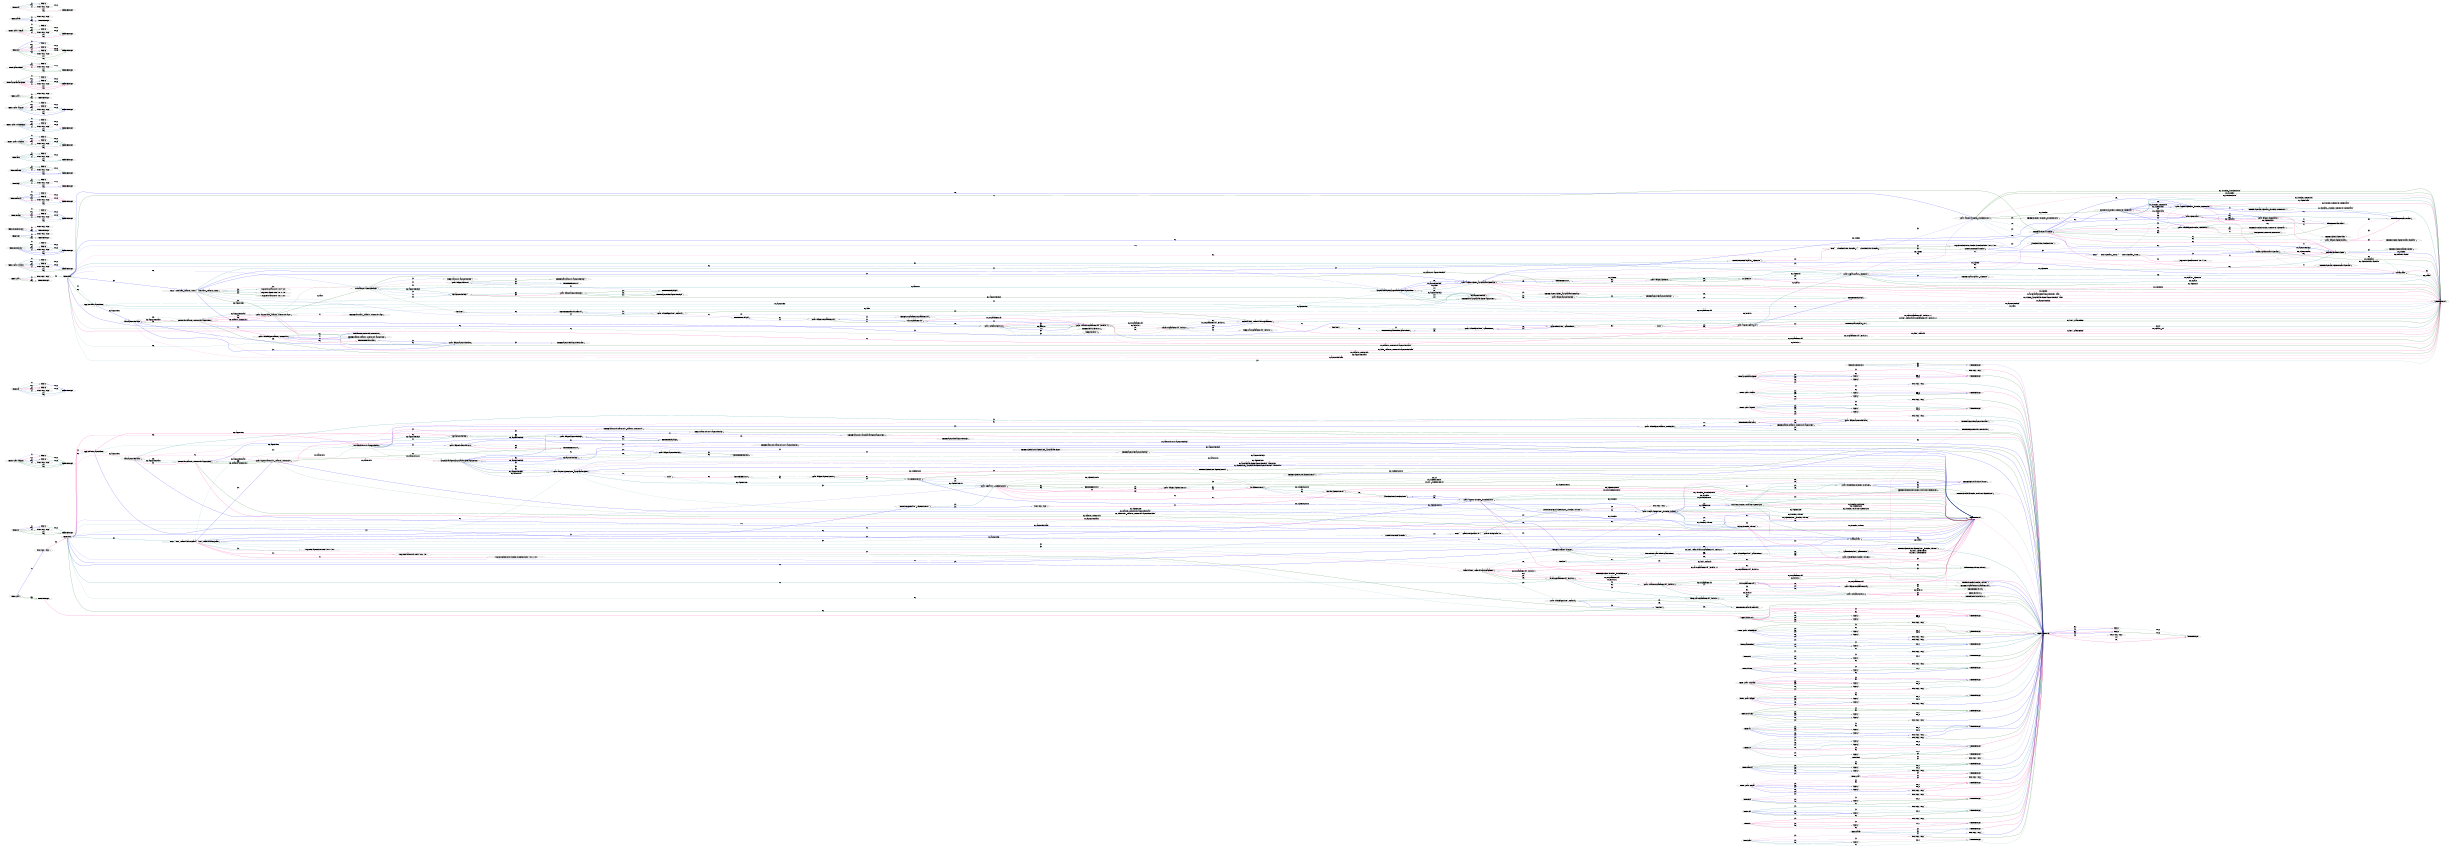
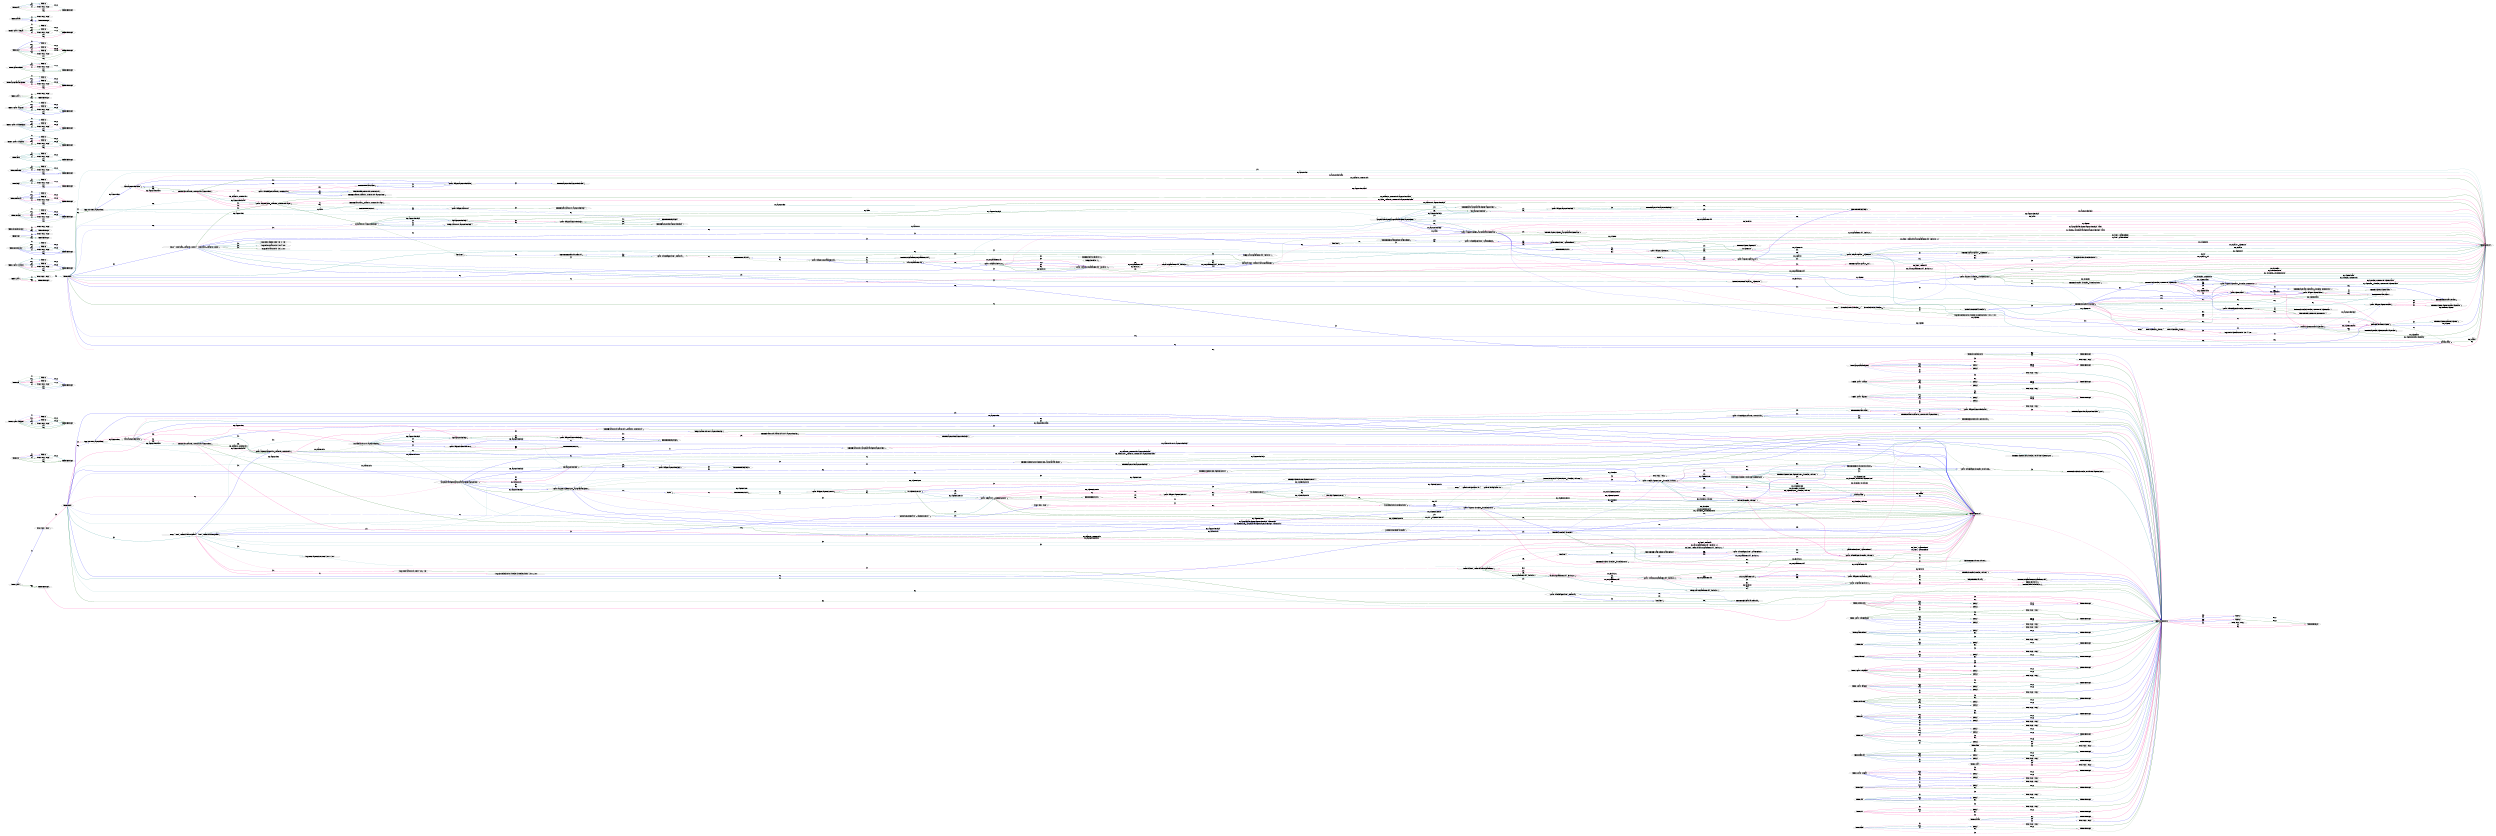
node "(IDENTIFIER,widgetRect,widgetRect.size())": added
edge "(move,location.move(0, targetControlRect.height()))" -> "(<operator>.fieldAccess,location.move)": removed, label "AST:"
edge "(<operator>.indirectFieldAccess,chromeClient->setWindowRect)" -> "(FIELD_IDENTIFIER,setWindowRect,setWindowRect)": now "(windowRect,chromeClient->windowRect())" -> "(FIELD_IDENTIFIER,setWindowRect,setWindowRect)"
